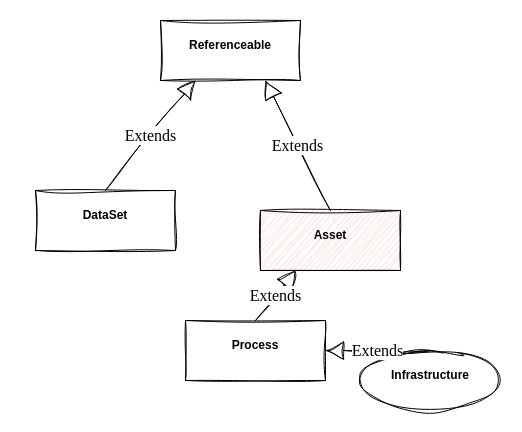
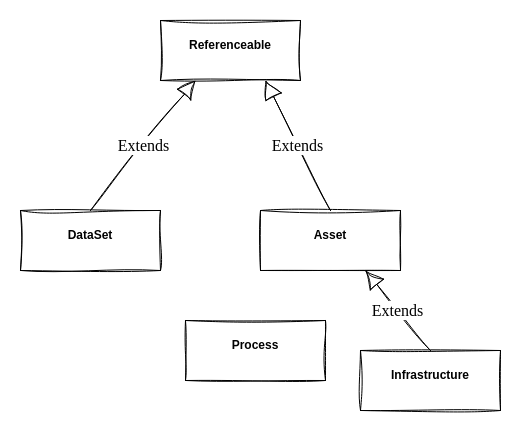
node "DataSet": moved (106, 221) -> (91, 241)
node "Asset": fillcolor #f8cecc -> #ffffff
edge "Process" -> "Asset": removed, label "Extends"
edge "Infrastructure" -> "Process": now "Infrastructure" -> "Asset"
node "Infrastructure": shape ellipse -> rectangle
